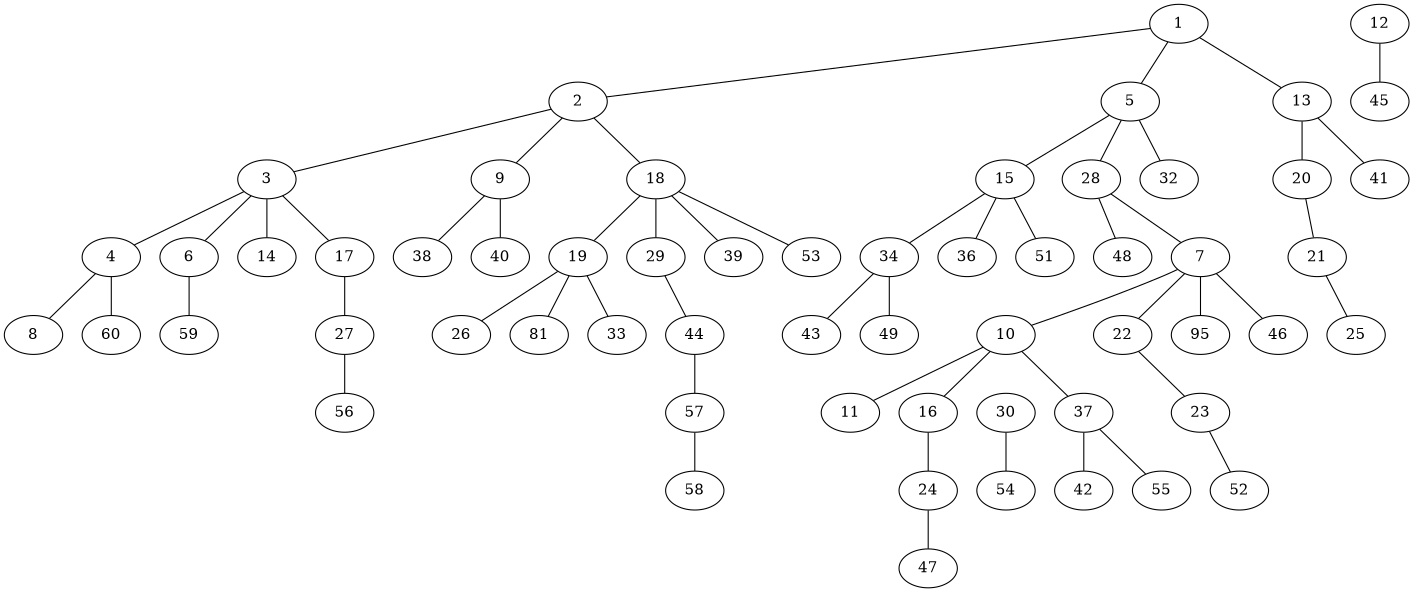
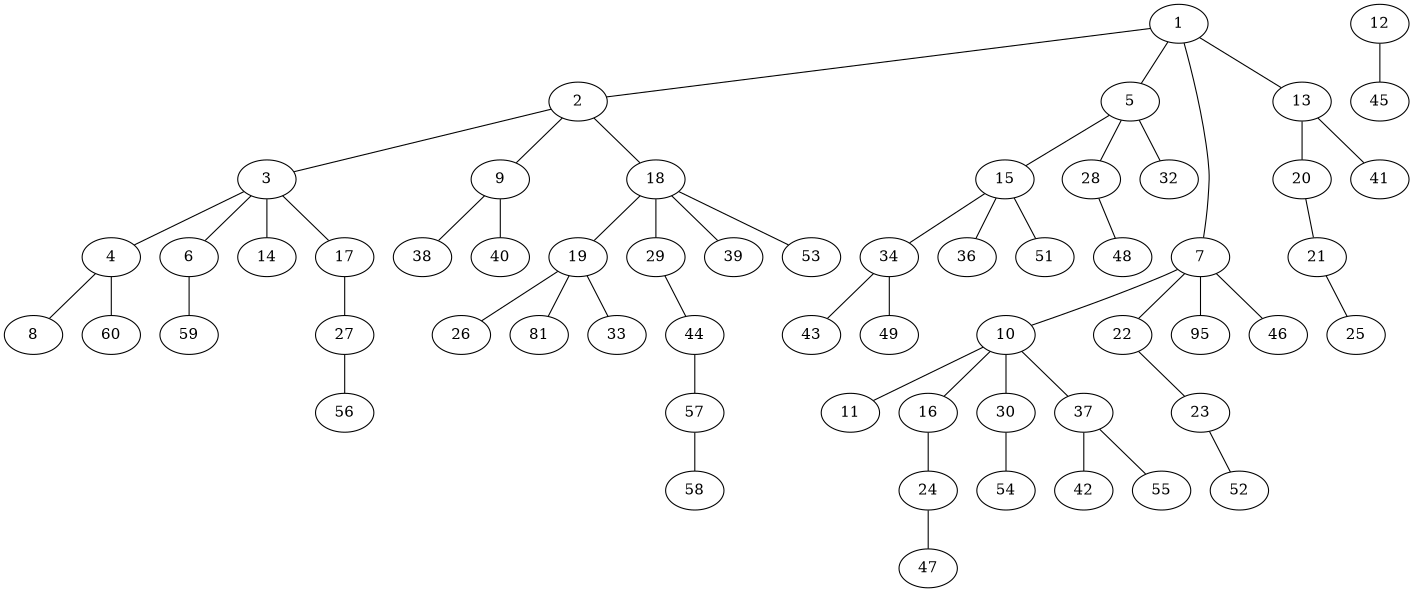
edge "28" -- "7": now "1" -- "7"
edge "10" -- "30": added
